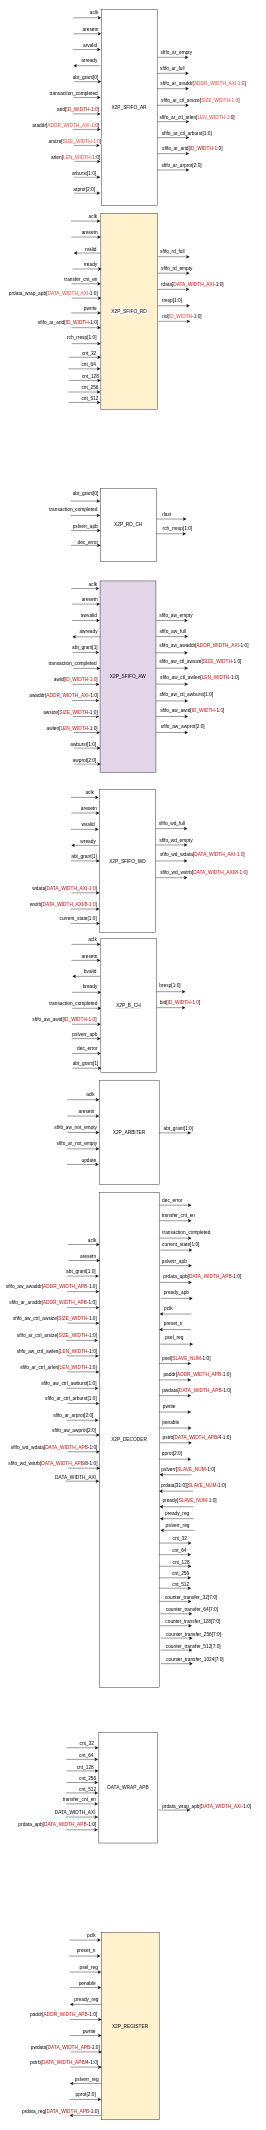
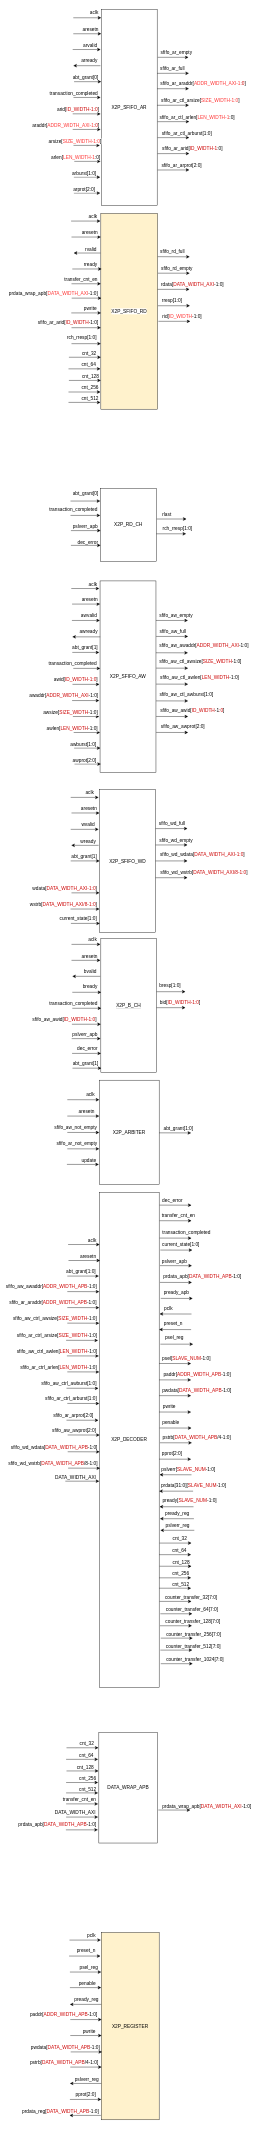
node "X2P_SFIFO_AW": fillcolor #e1d5e7 -> #ffffff
